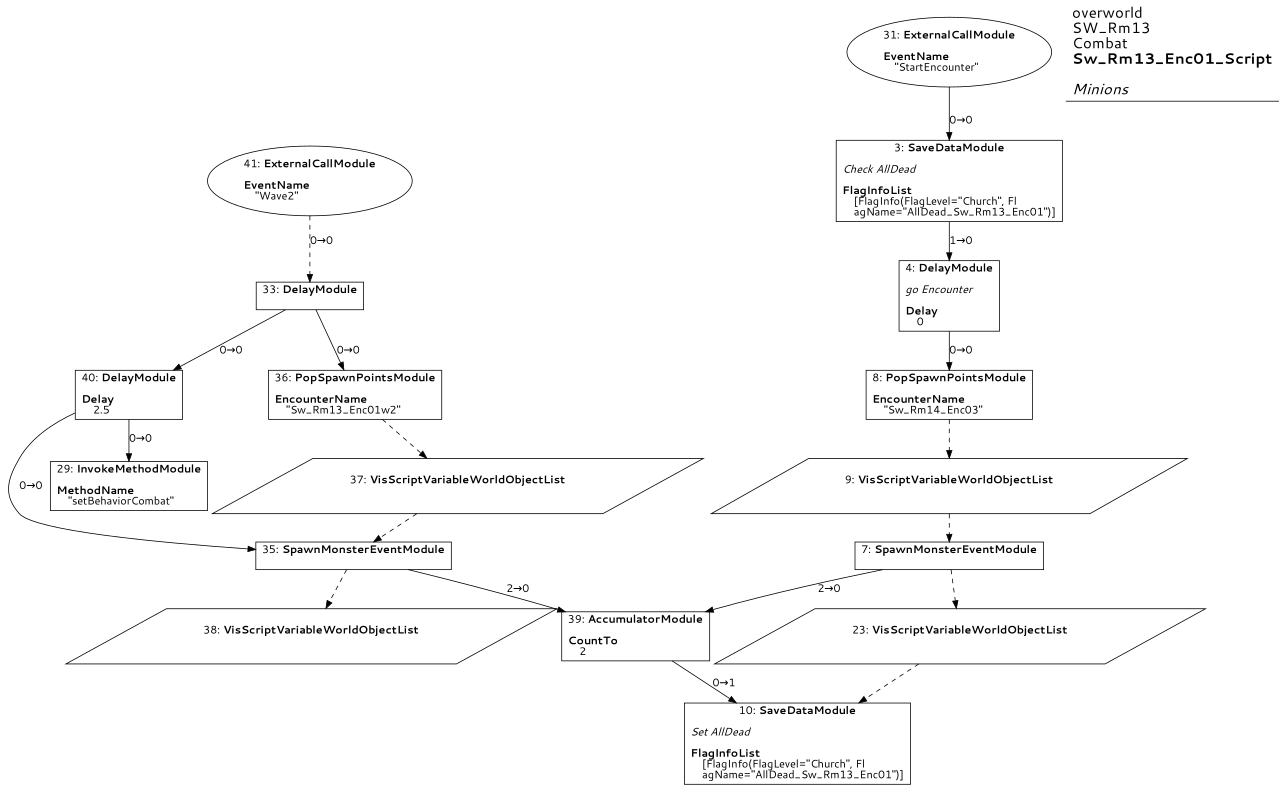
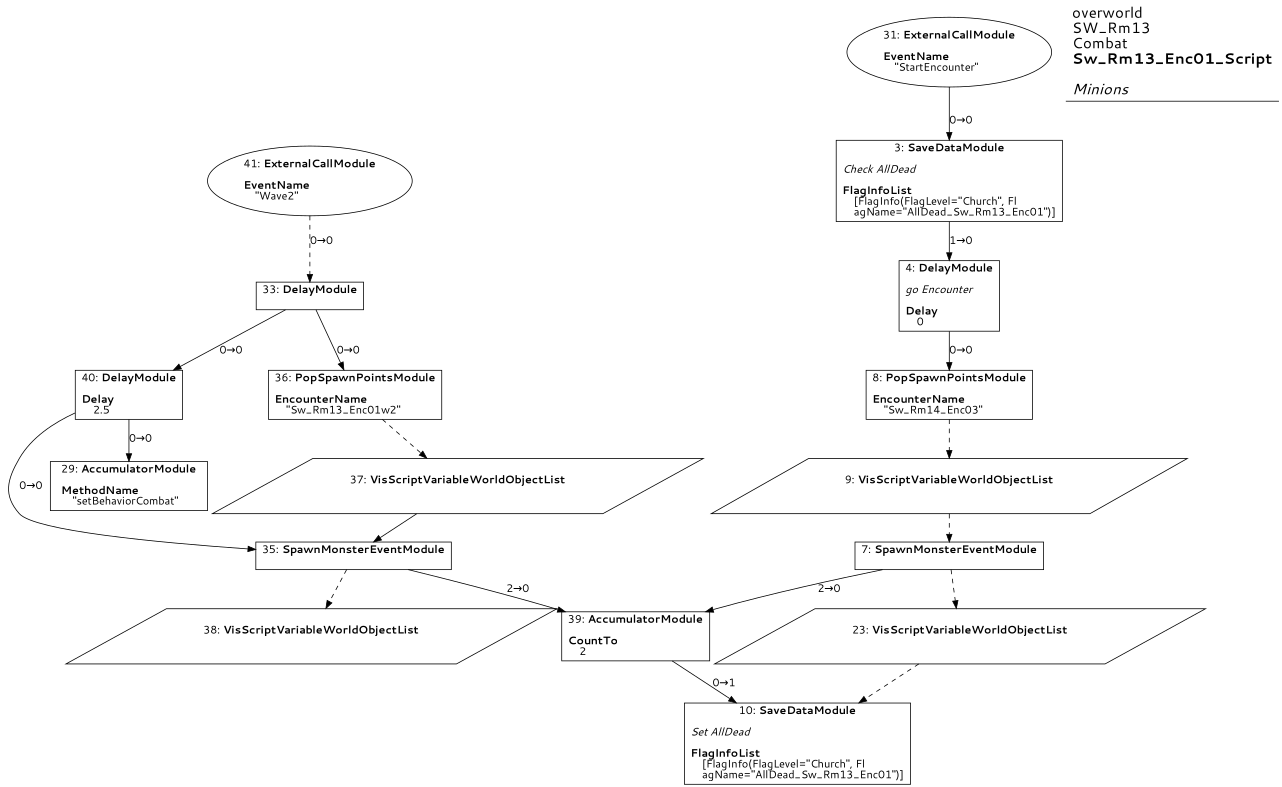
node "29:": text "InvokeMethodModule" -> "AccumulatorModule"
edge "37:" -> "35:": style dashed -> solid
